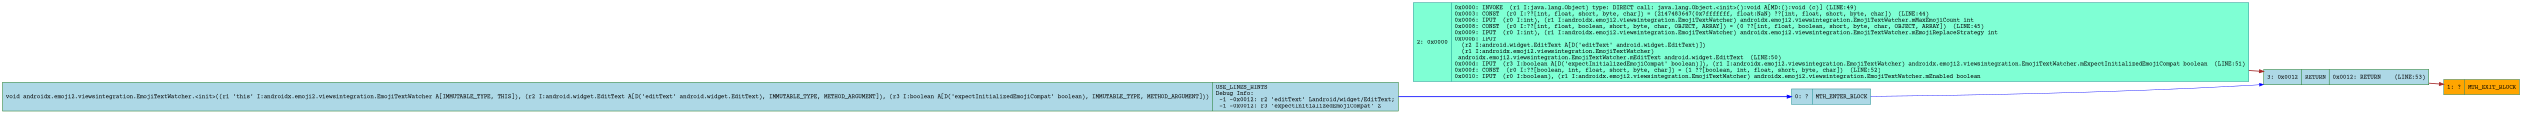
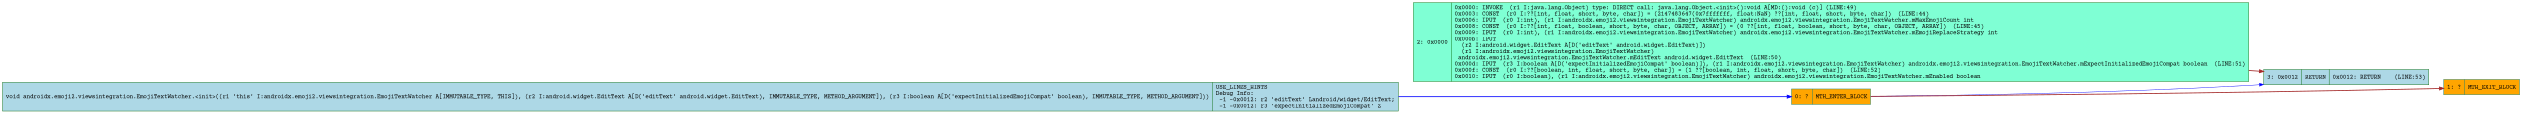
node "2: 0x0000": color teal -> darkgreen
edge "3: 0x0012" -> "1: ?": now "0: ?" -> "1: ?"
node "0: ?": fillcolor lightblue -> orange
